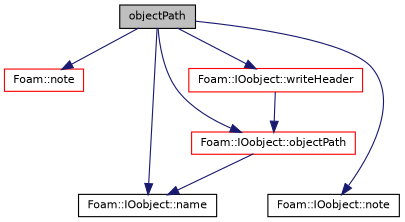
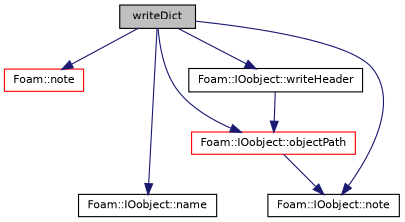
node "objectPath": label "objectPath" -> "writeDict"
node "Foam::IOobject::writeHeader": color red -> black
edge "Foam::IOobject::objectPath" -> "Foam::IOobject::name": now "Foam::IOobject::objectPath" -> "Foam::IOobject::note"
